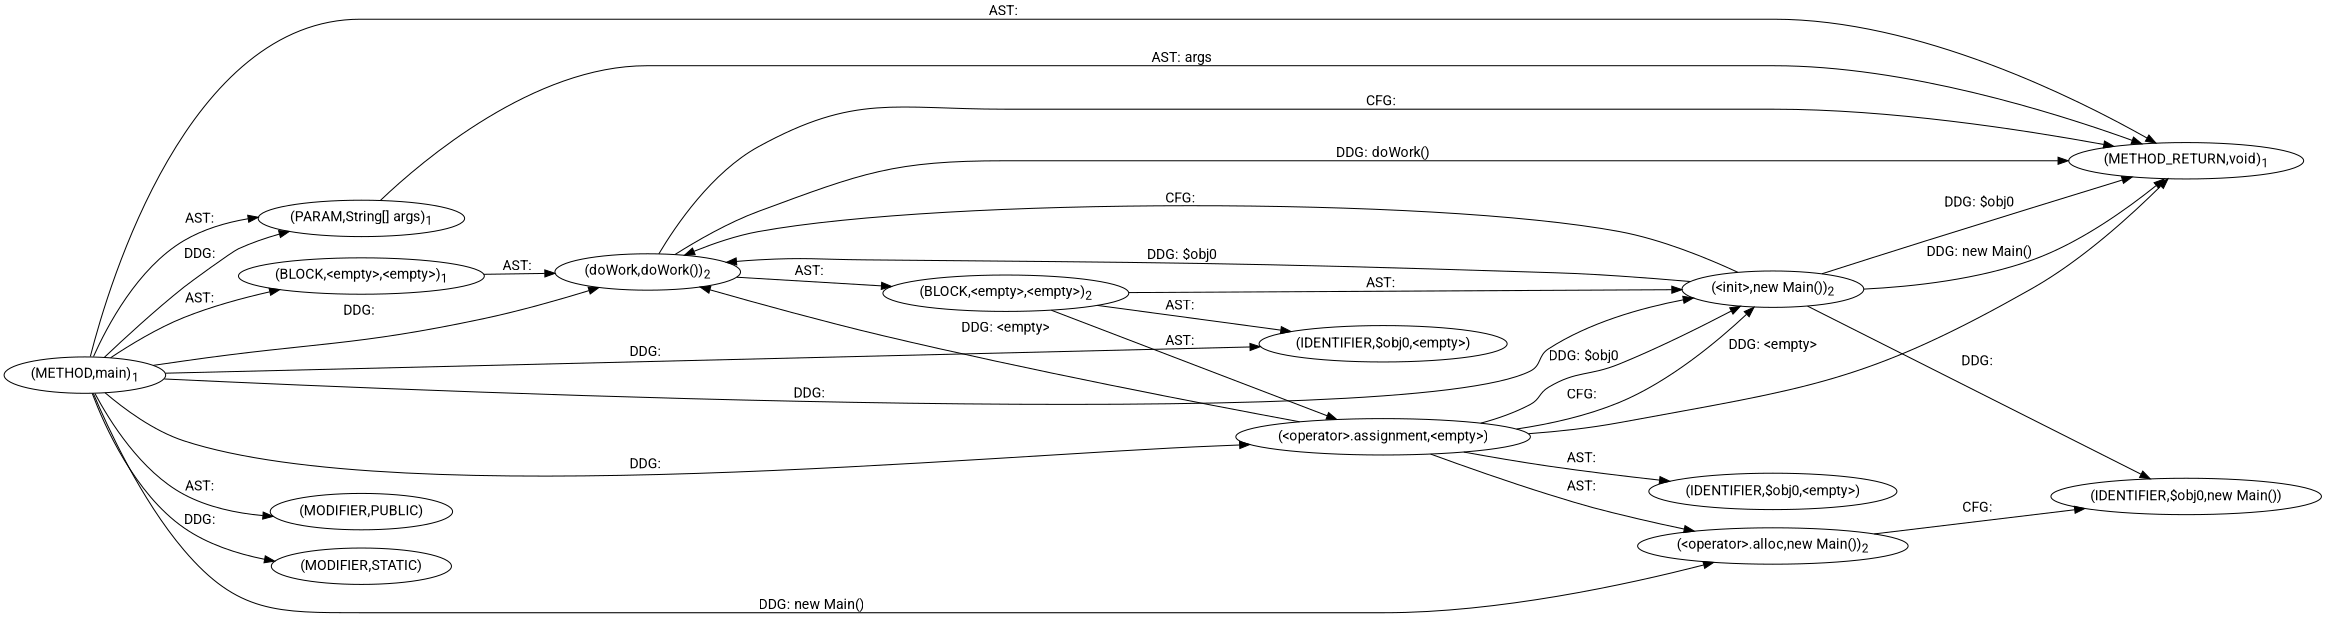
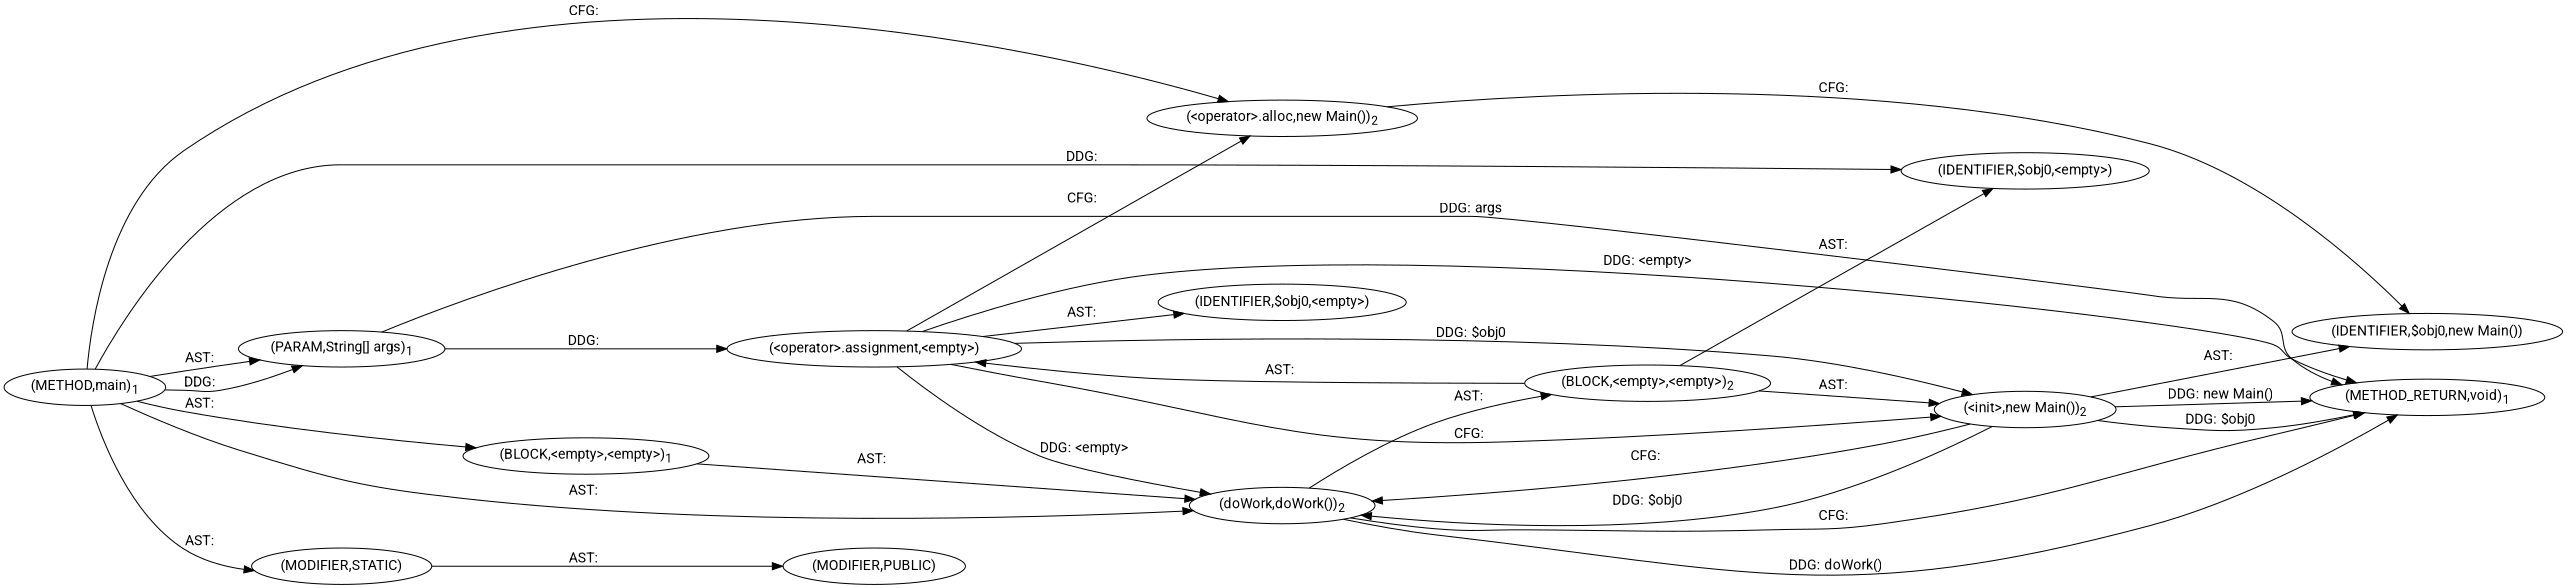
edge "(METHOD,main)" -> "(METHOD_RETURN,void)": removed, label "AST:"
edge "(PARAM,String[] args)" -> "(METHOD_RETURN,void)": label "AST: args" -> "DDG: args"
edge "(METHOD,main)" -> "(doWork,doWork())": label "DDG: " -> "AST: "
edge "(<init>,new Main())" -> "(IDENTIFIER,$obj0,new Main())": label "DDG: " -> "AST: "
edge "(METHOD,main)" -> "(<init>,new Main())": removed, label "DDG:"
edge "(METHOD,main)" -> "(<operator>.assignment,<empty>)": now "(PARAM,String[] args)" -> "(<operator>.assignment,<empty>)"
edge "(METHOD,main)" -> "(MODIFIER,PUBLIC)": now "(MODIFIER,STATIC)" -> "(MODIFIER,PUBLIC)"
edge "(<operator>.assignment,<empty>)" -> "(<operator>.alloc,new Main())": label "AST: " -> "CFG: "
edge "(METHOD,main)" -> "(MODIFIER,STATIC)": label "DDG: " -> "AST: "
edge "(METHOD,main)" -> "(<operator>.alloc,new Main())": label "DDG: new Main()" -> "CFG: "
